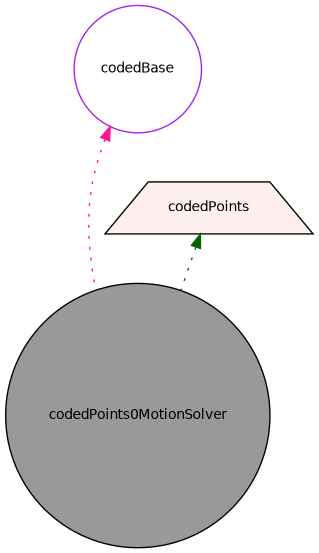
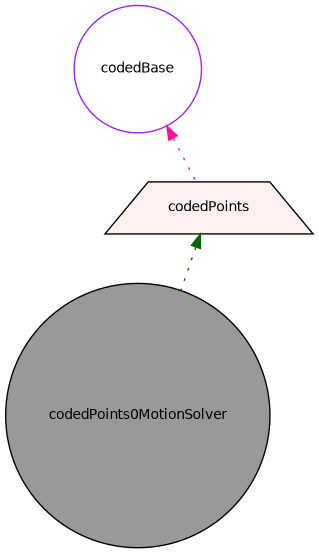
edge "codedPoints0MotionSolver" -> "codedBase": now "codedPoints" -> "codedBase"
